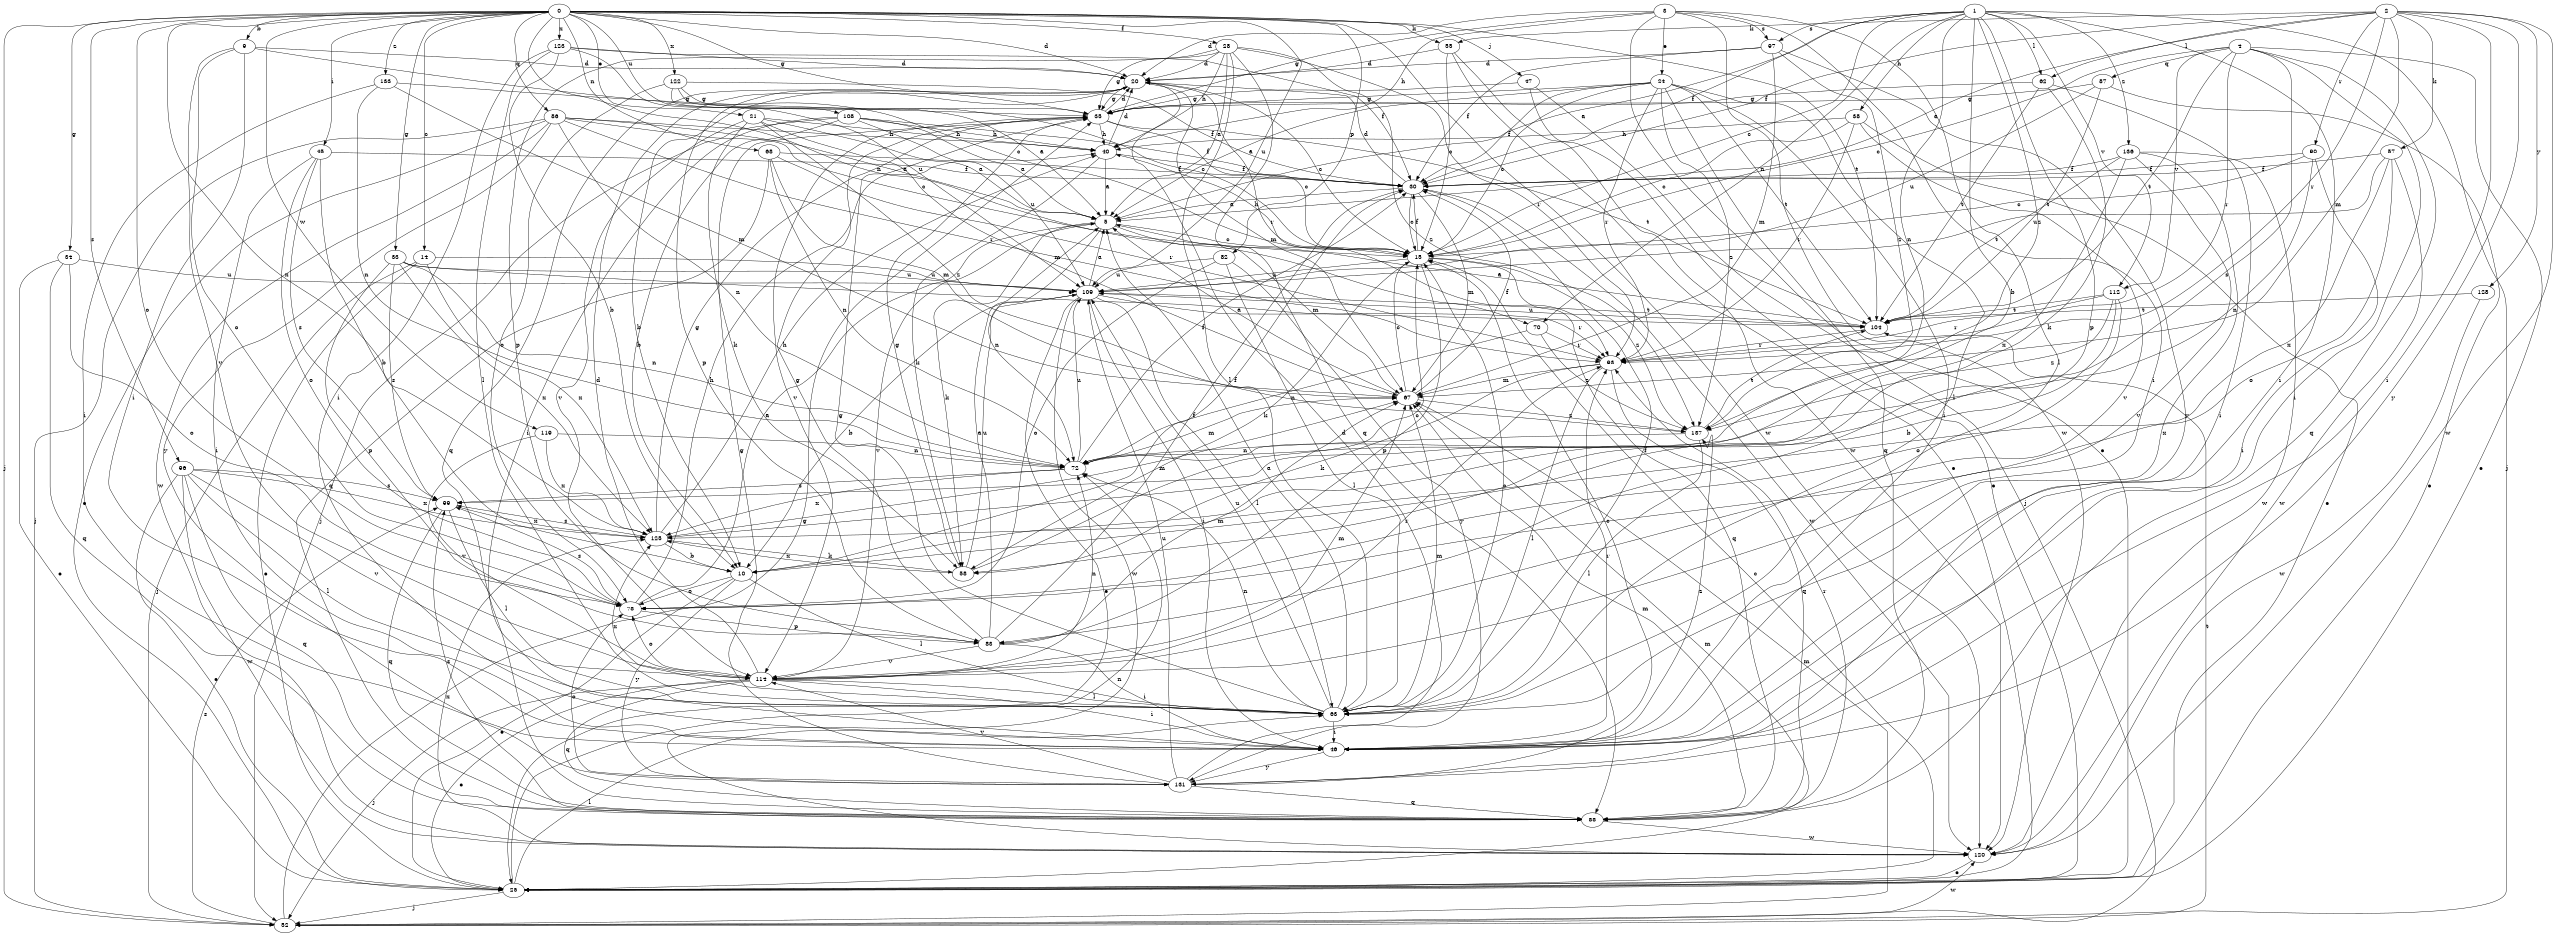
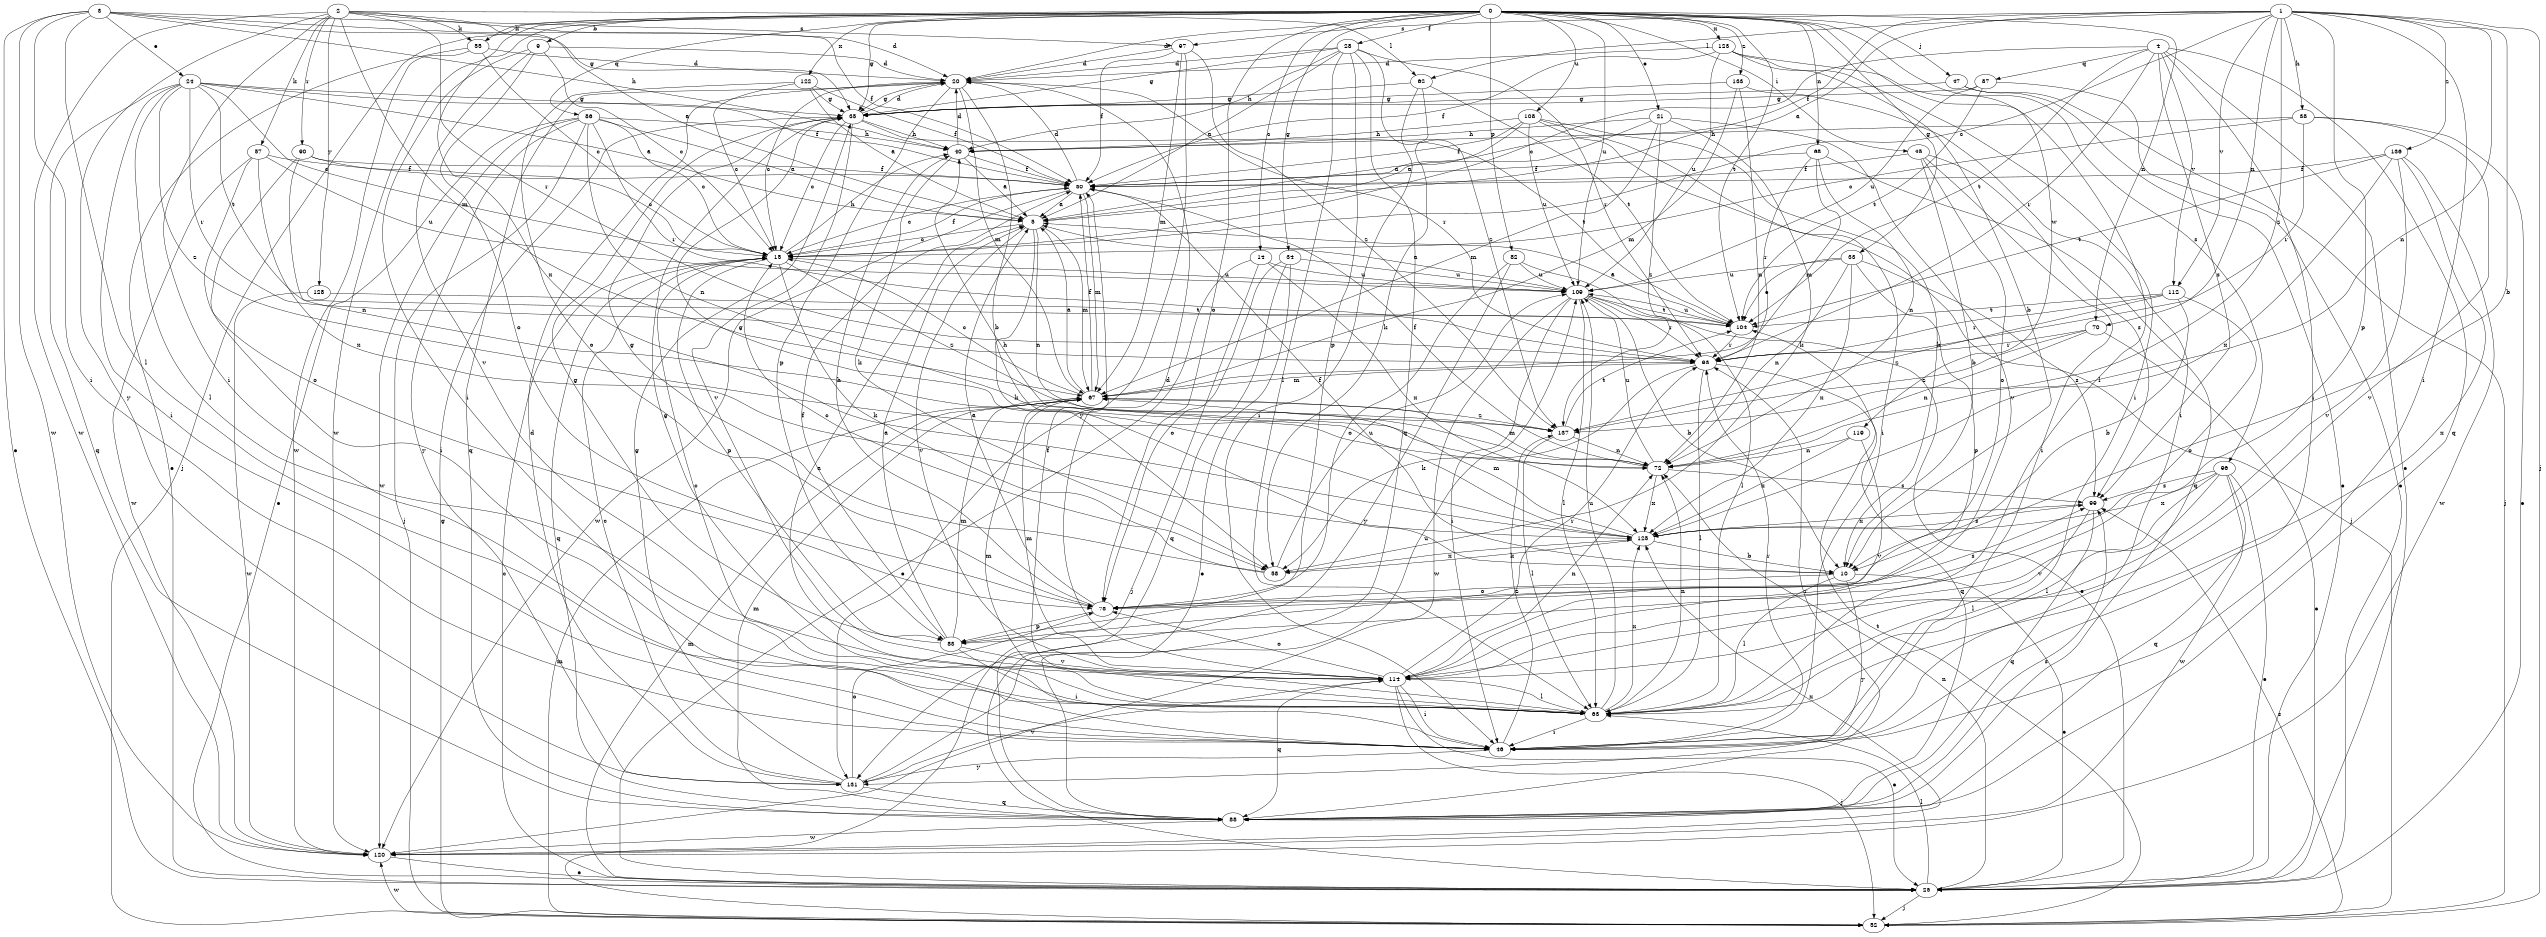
edge "70" -> "25": added, label "e"
